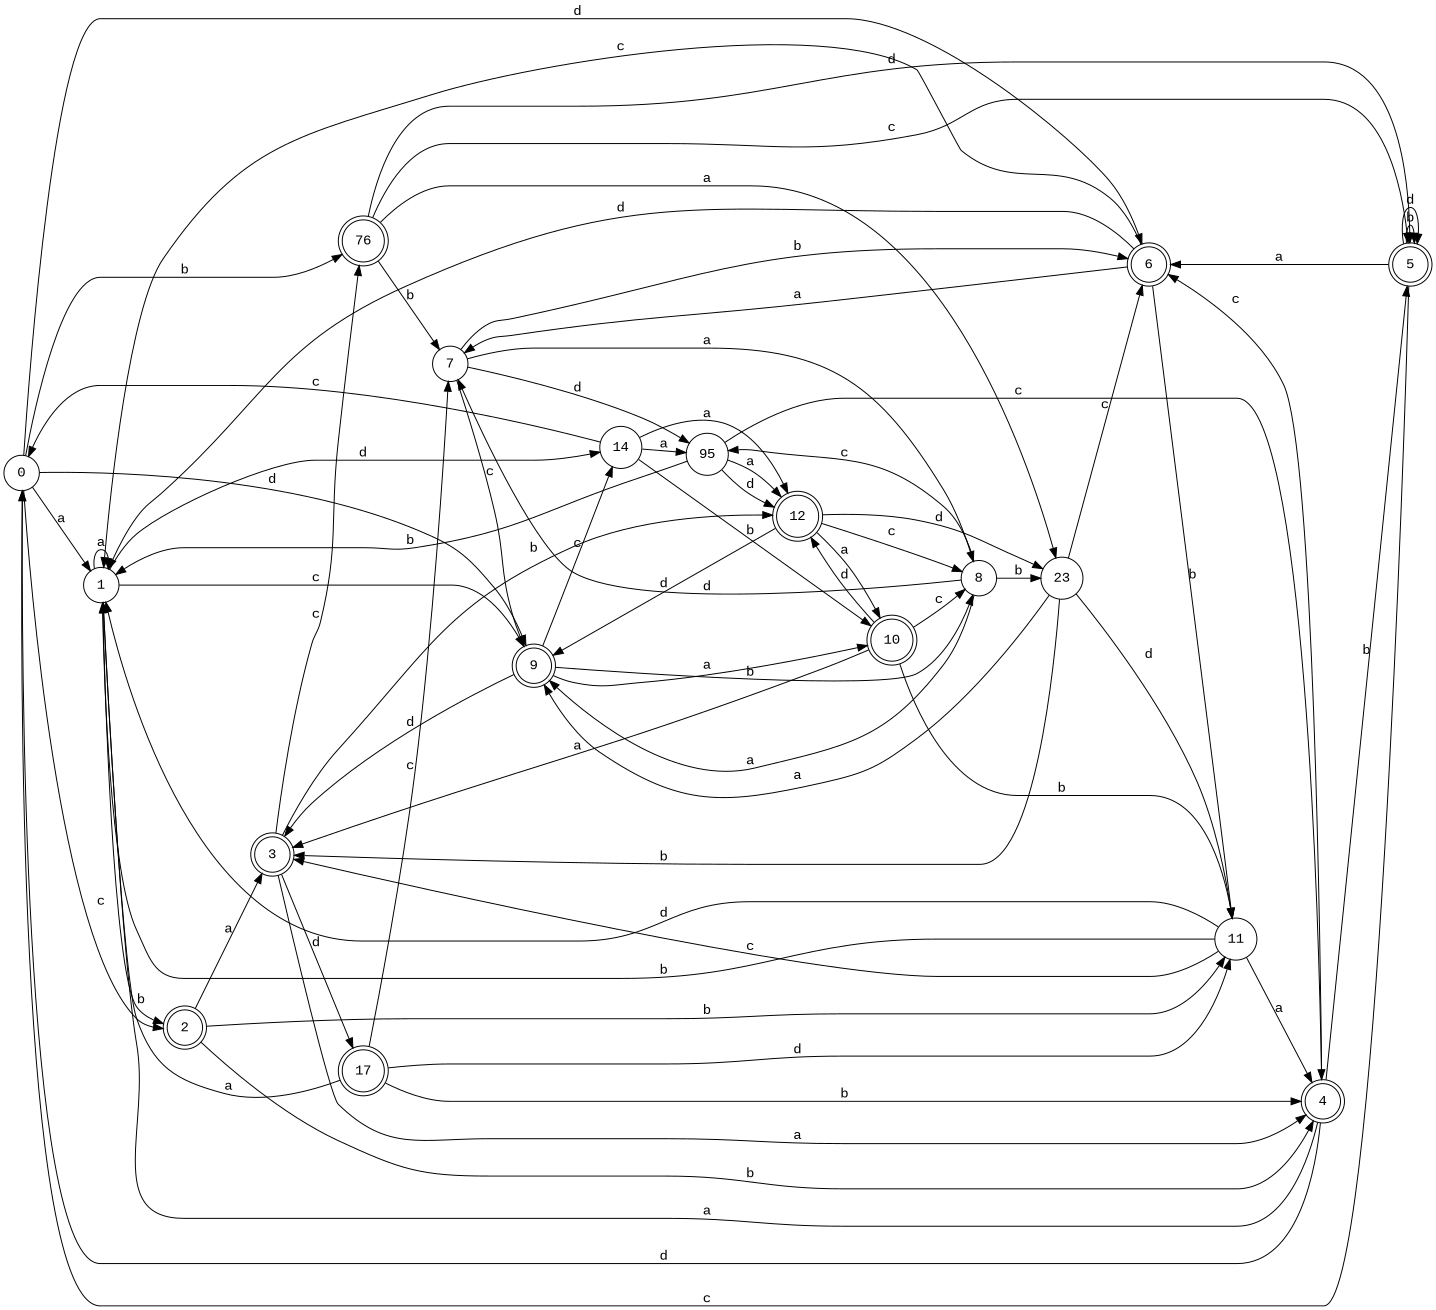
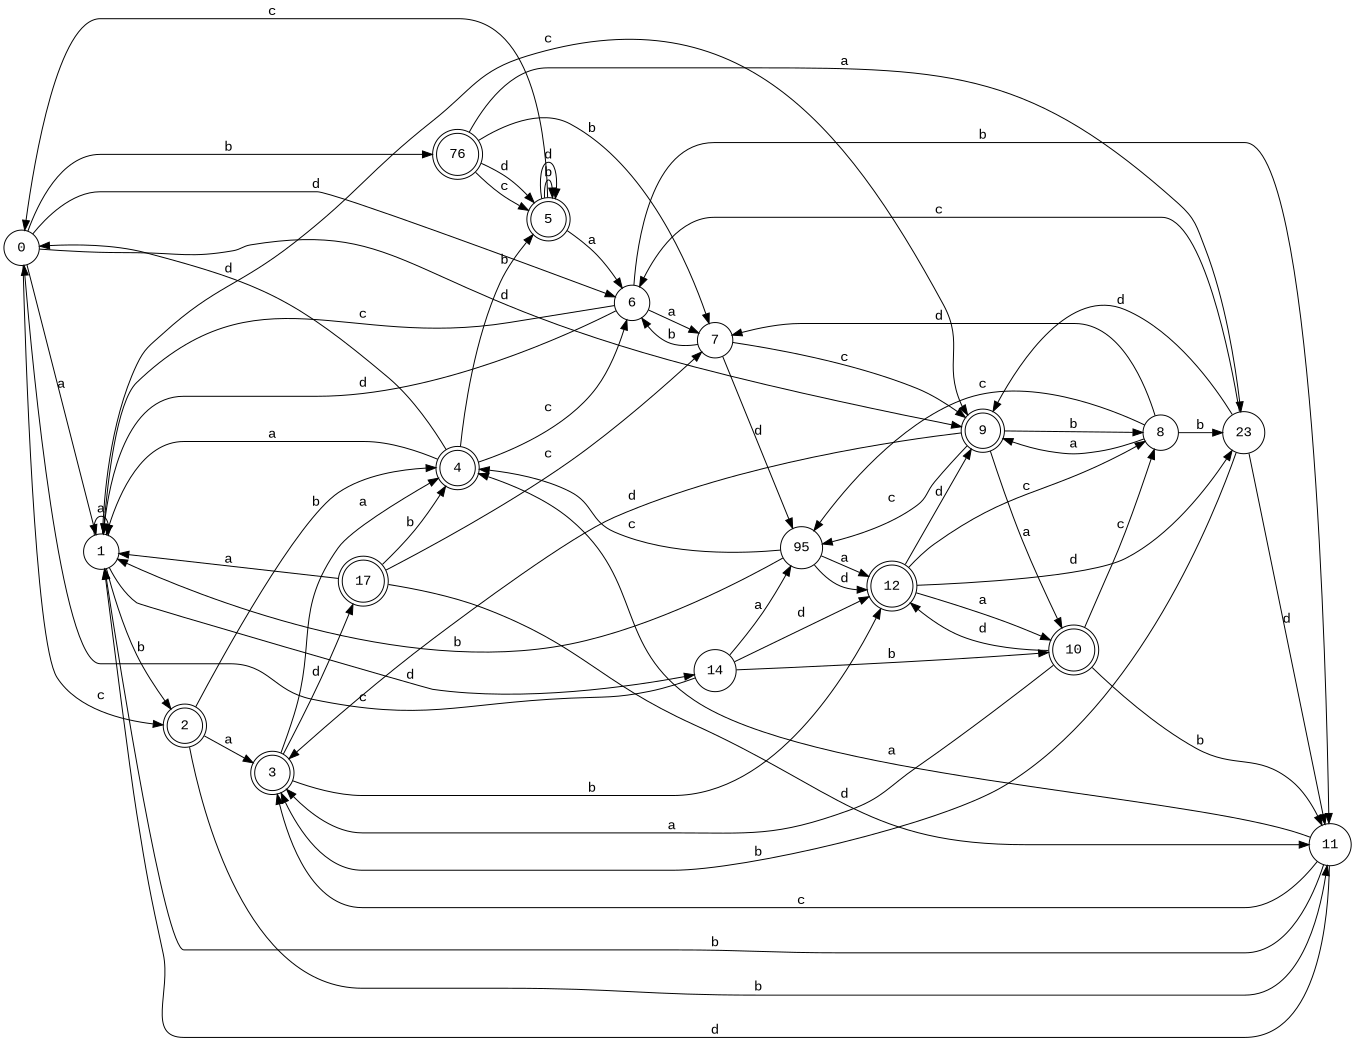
node "6": shape doublecircle -> circle
edge "7" -> "8": removed, label "a"
edge "14" -> "12": label "a" -> "d"
edge "3" -> "76": removed, label "c"
edge "9" -> "14": now "9" -> "95"
edge "23" -> "9": label "a" -> "d"
